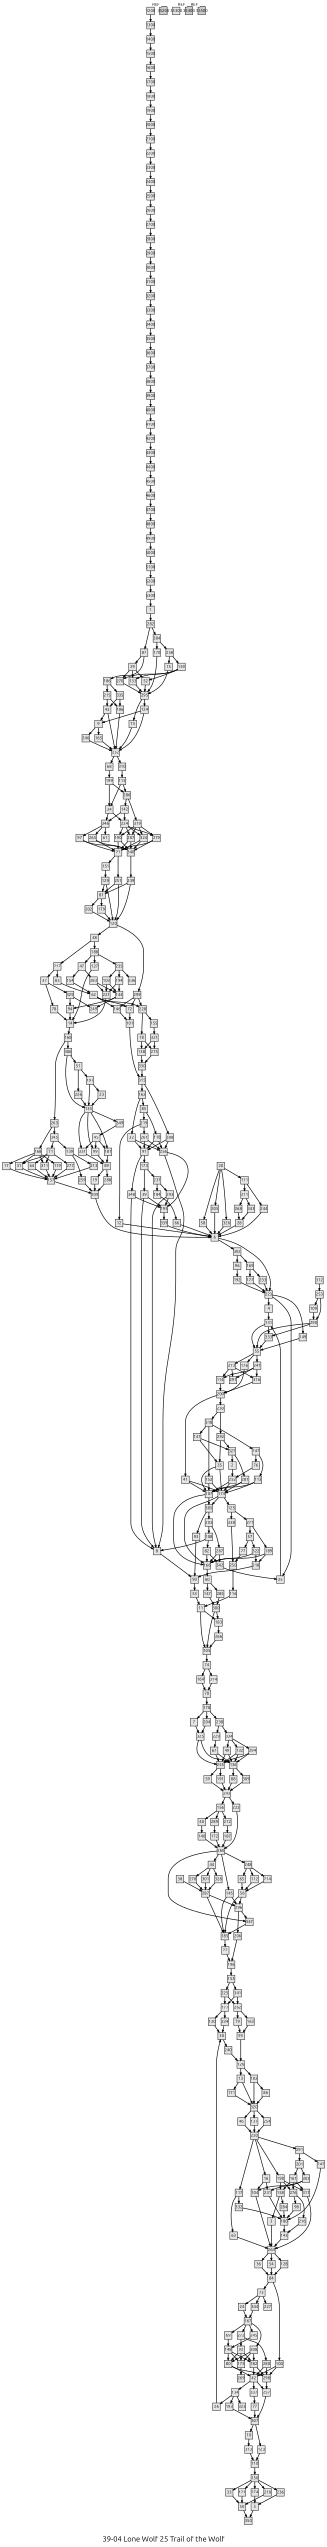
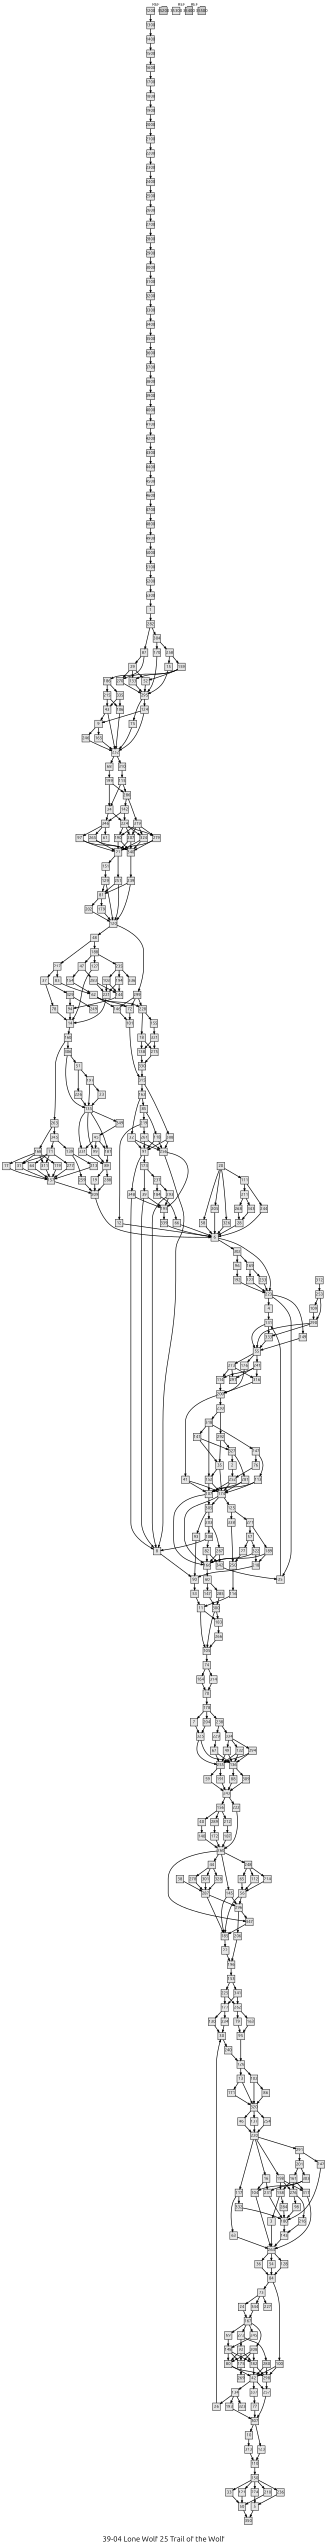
edge "144" -> "249": removed
edge "35" -> "107": now "35" -> "152"
